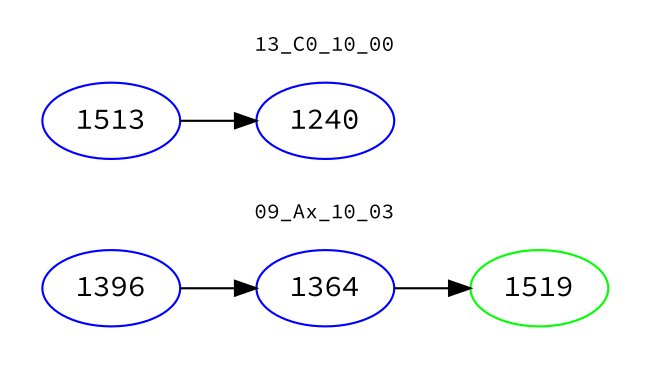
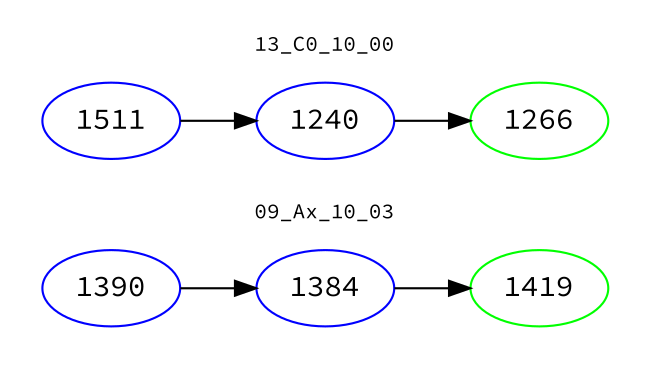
node "1513": label "1513" -> "1511"
node "1266": added
node "1396": label "1396" -> "1390"
node "1364": label "1364" -> "1384"
node "1519": label "1519" -> "1419"
